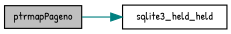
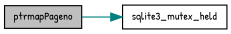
node "sqlite3_held_held": label "sqlite3_held_held" -> "sqlite3_mutex_held"
